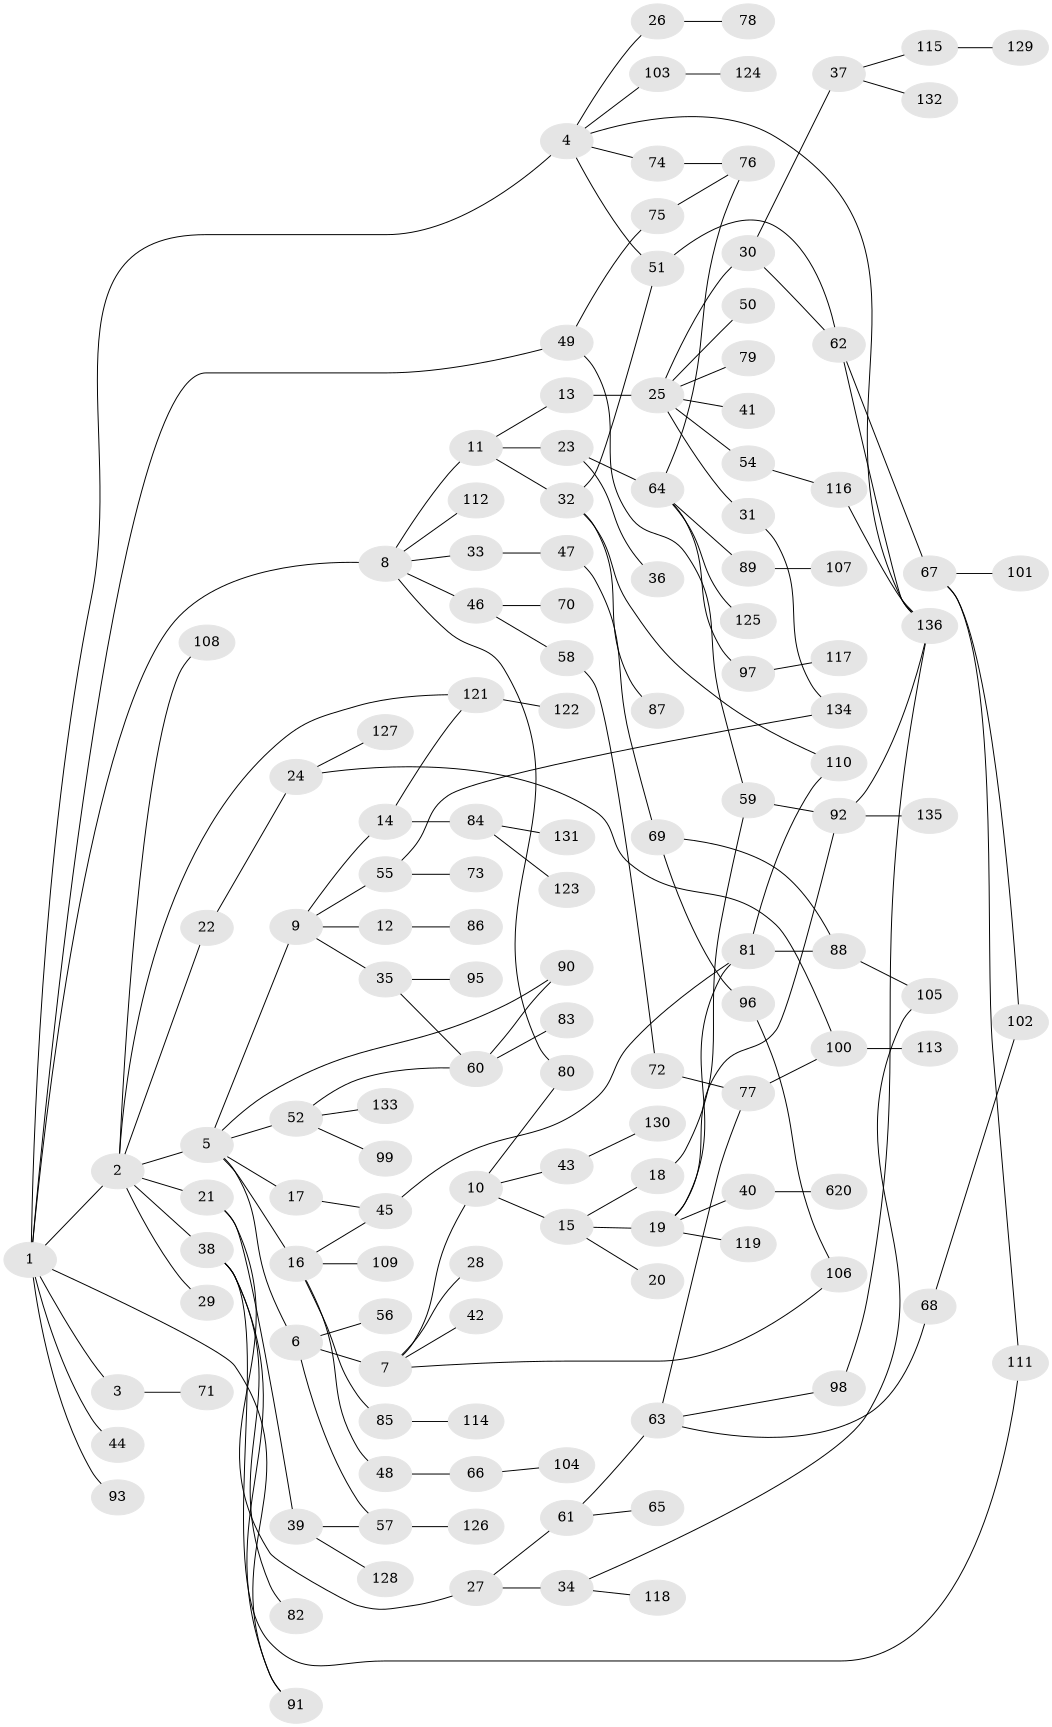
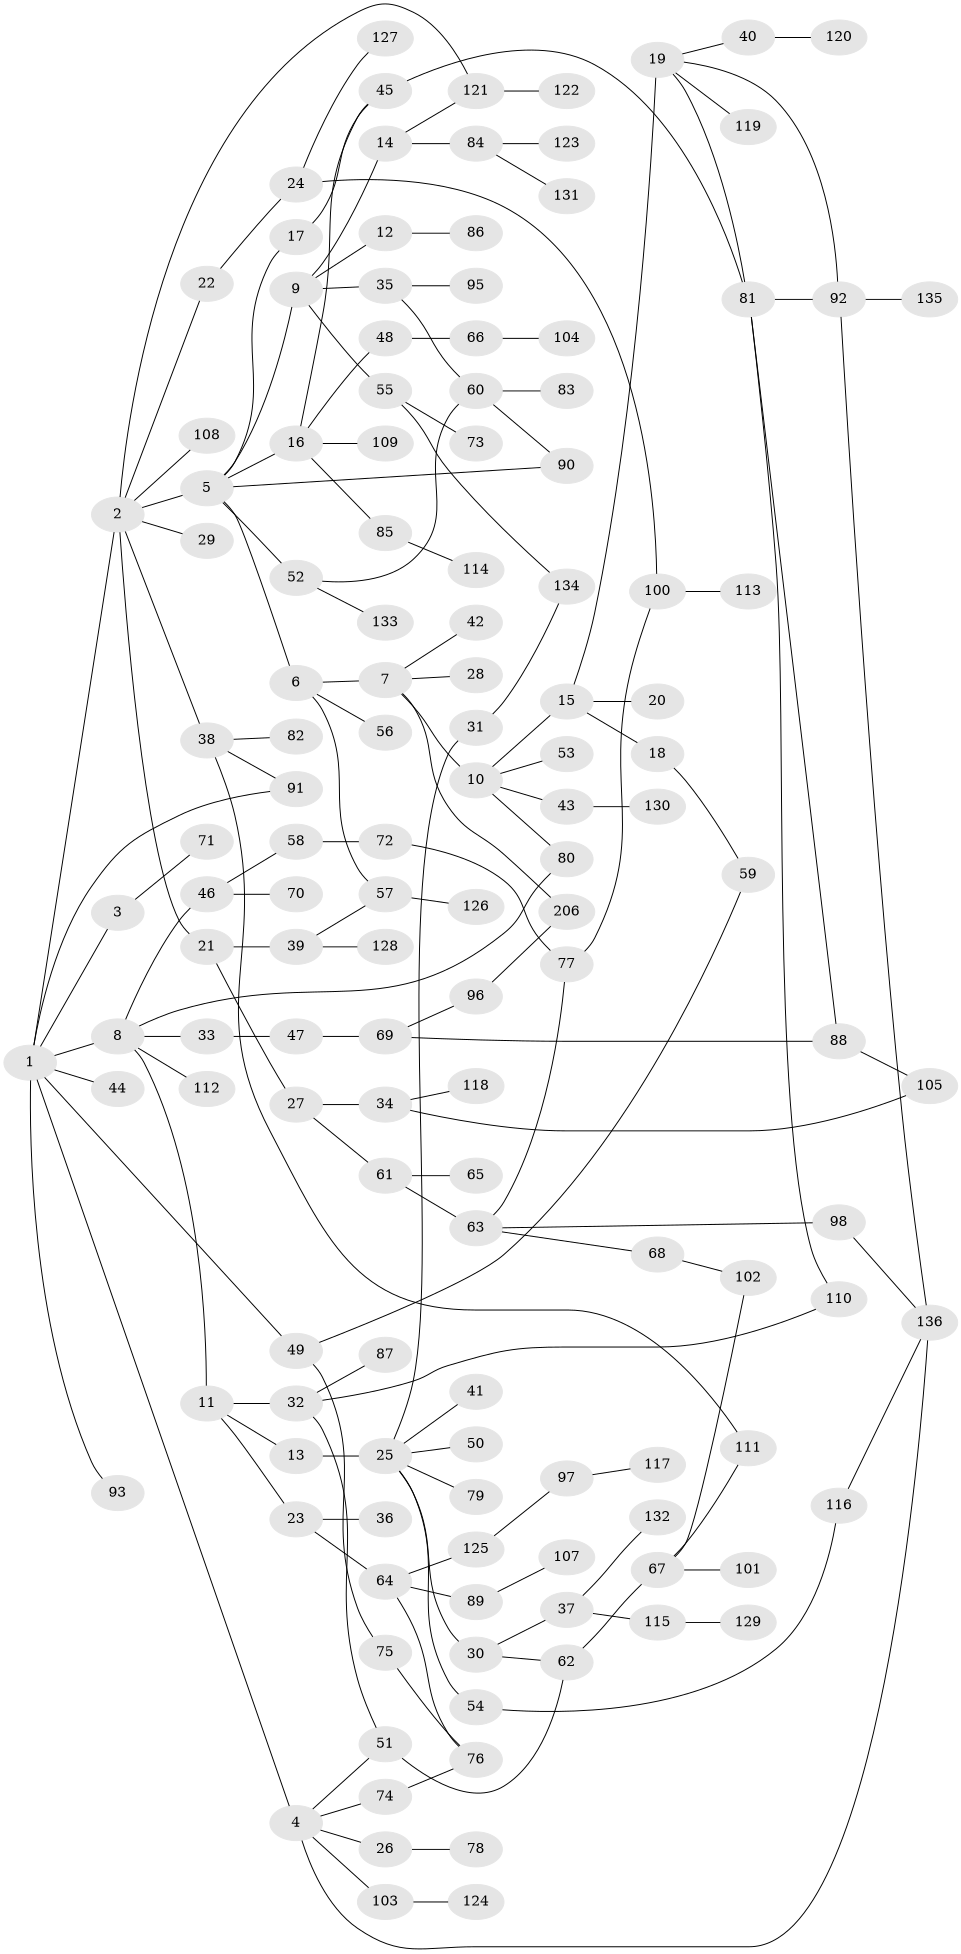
edge "62" -- "136": removed
edge "64" -- "97": now "125" -- "97"
node "53": added
edge "59" -- "92": now "81" -- "92"
node "99": removed
node "620": label "620" -> "120"
node "106": label "106" -> "206"
